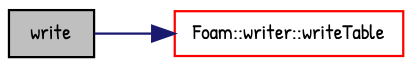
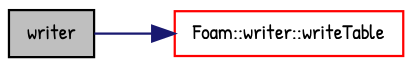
node "write": label "write" -> "writer"
